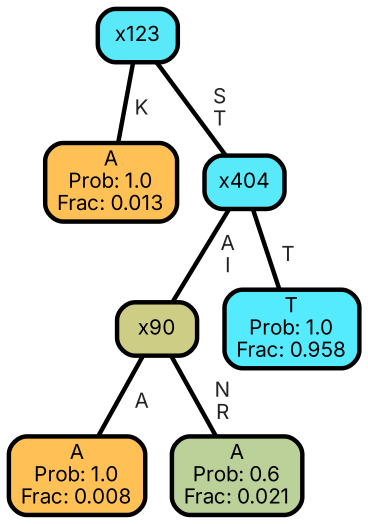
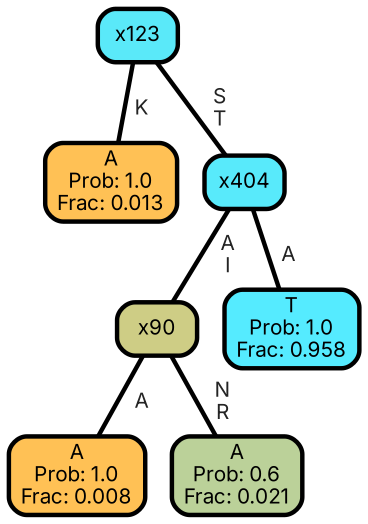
edge "x404" -- "T Prob: 1.0 Frac: 0.958": label " T" -> " A"
